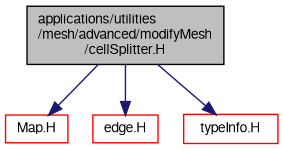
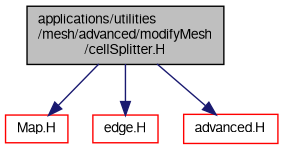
node "typeInfo.H": label "typeInfo.H" -> "advanced.H"
